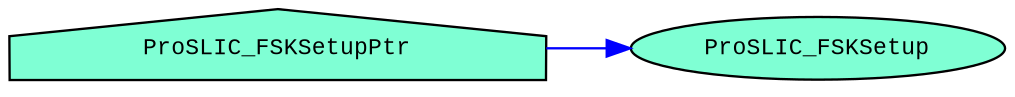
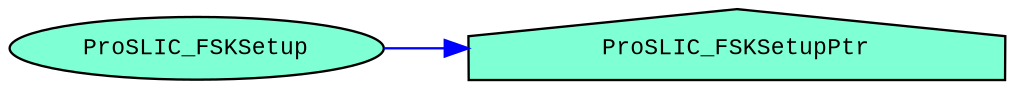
edge "ProSLIC_FSKSetupPtr" -> "ProSLIC_FSKSetup": reversed
